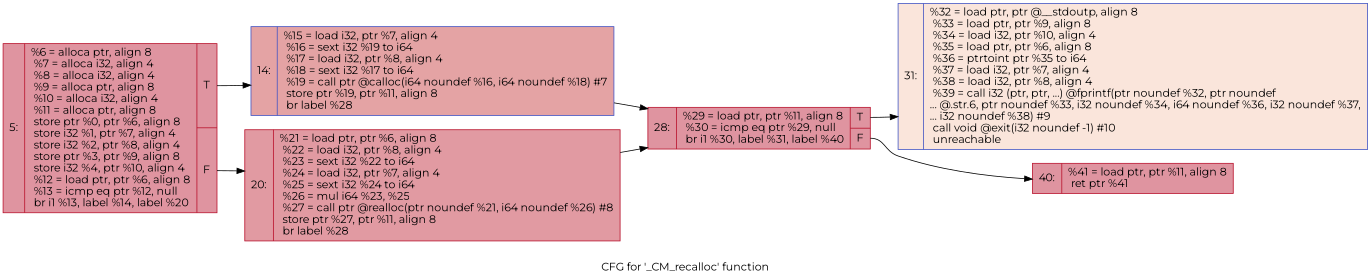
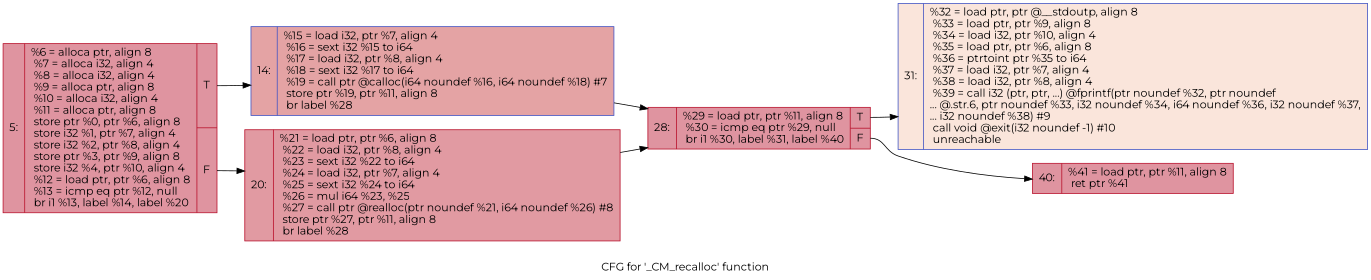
node "14:": text "%16 = sext i32 %19 to i64" -> "%16 = sext i32 %15 to i64"
